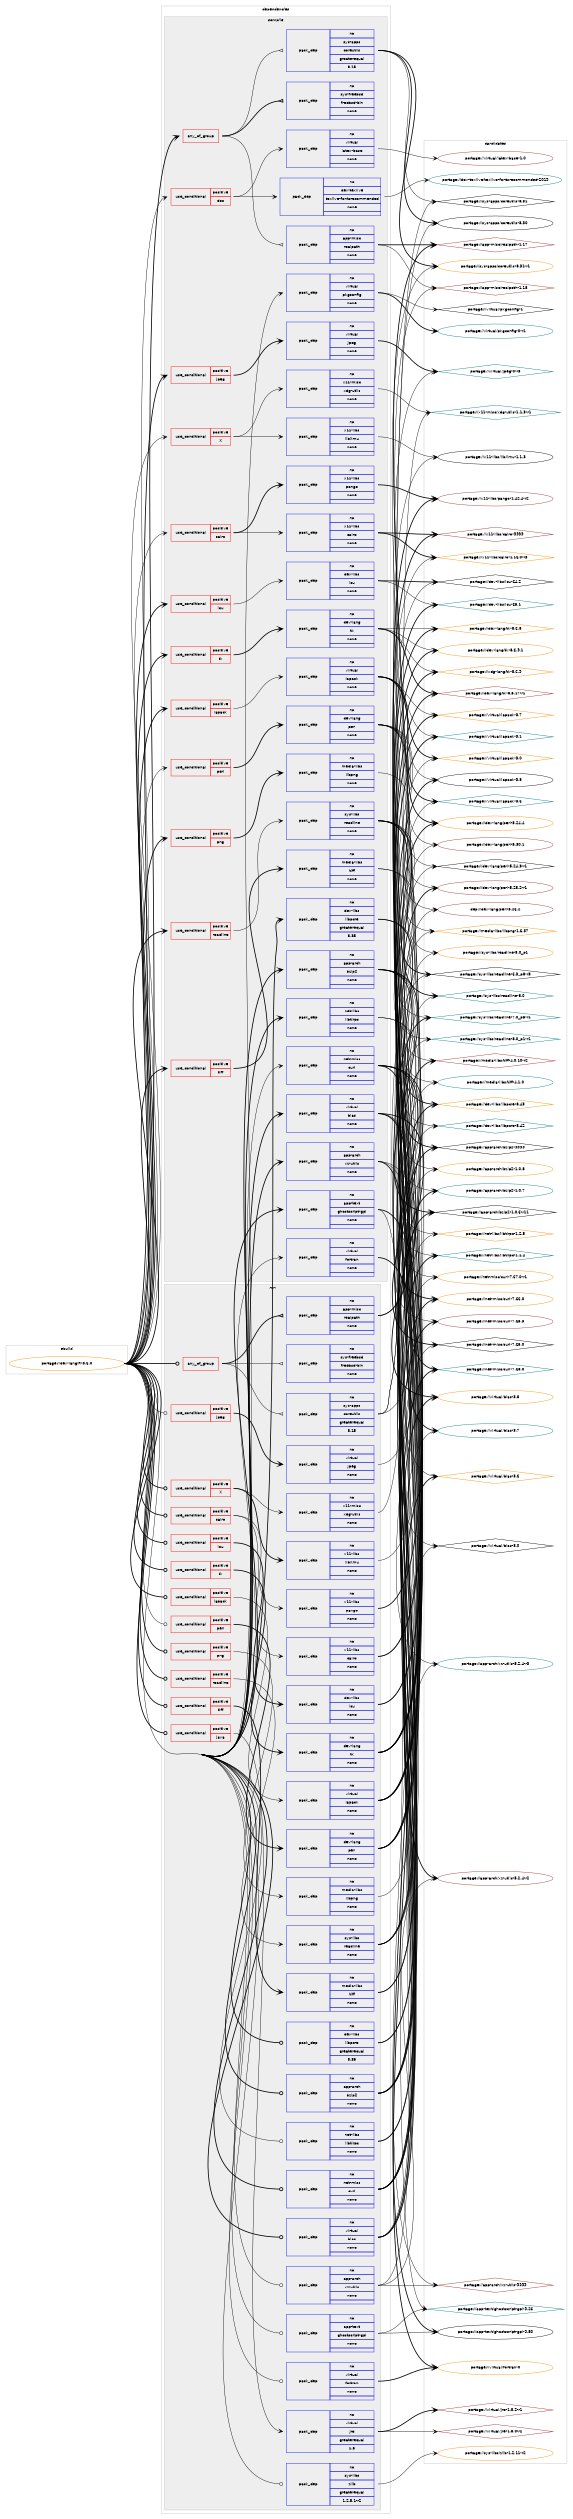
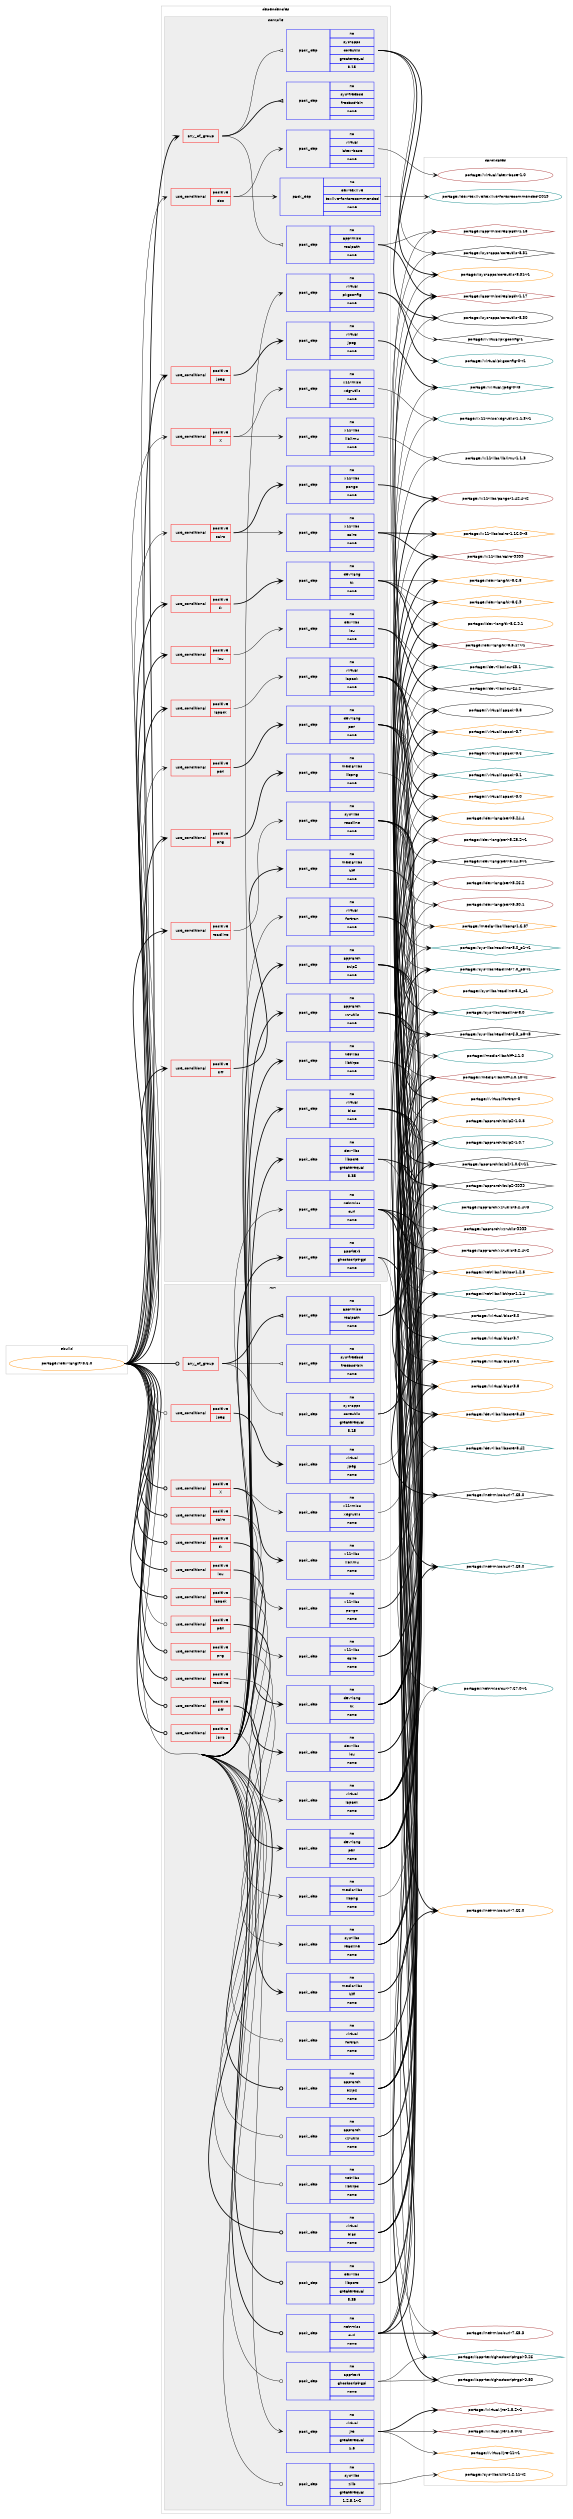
node "portage://x11-misc/xdg-utils-1.1.3-r1": shape diamond -> ellipse
node "portage://xdg-lang/tk-8.6.9": label "portage://xdg-lang/tk-8.6.9" -> "portage://dev-lang/tk-8.6.9"
node "dep://dev-lang/perl-5.26.2": label "dep://dev-lang/perl-5.26.2" -> "portage://dev-lang/perl-5.26.2"
node "portage://net-misc/curl-7.67.0-r1": color darkorange -> teal
node "portage://virtual/jre-11-r1": added
